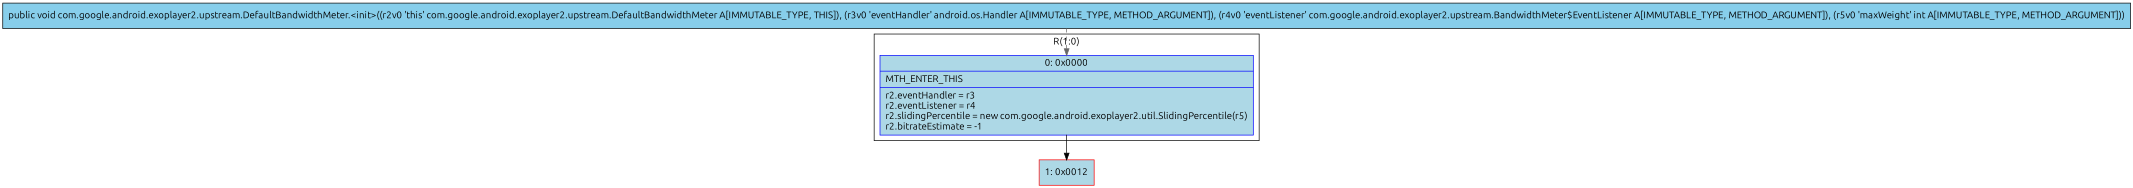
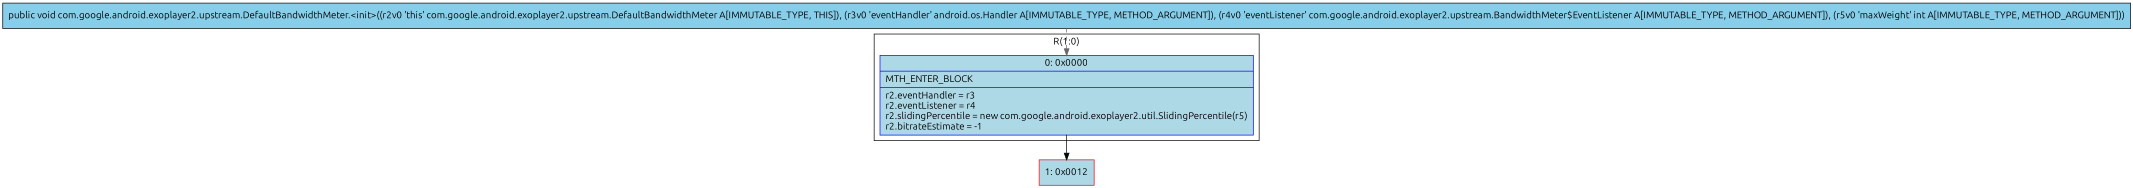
node "0: 0x0000": text "MTH_ENTER_THIS" -> "MTH_ENTER_BLOCK"
